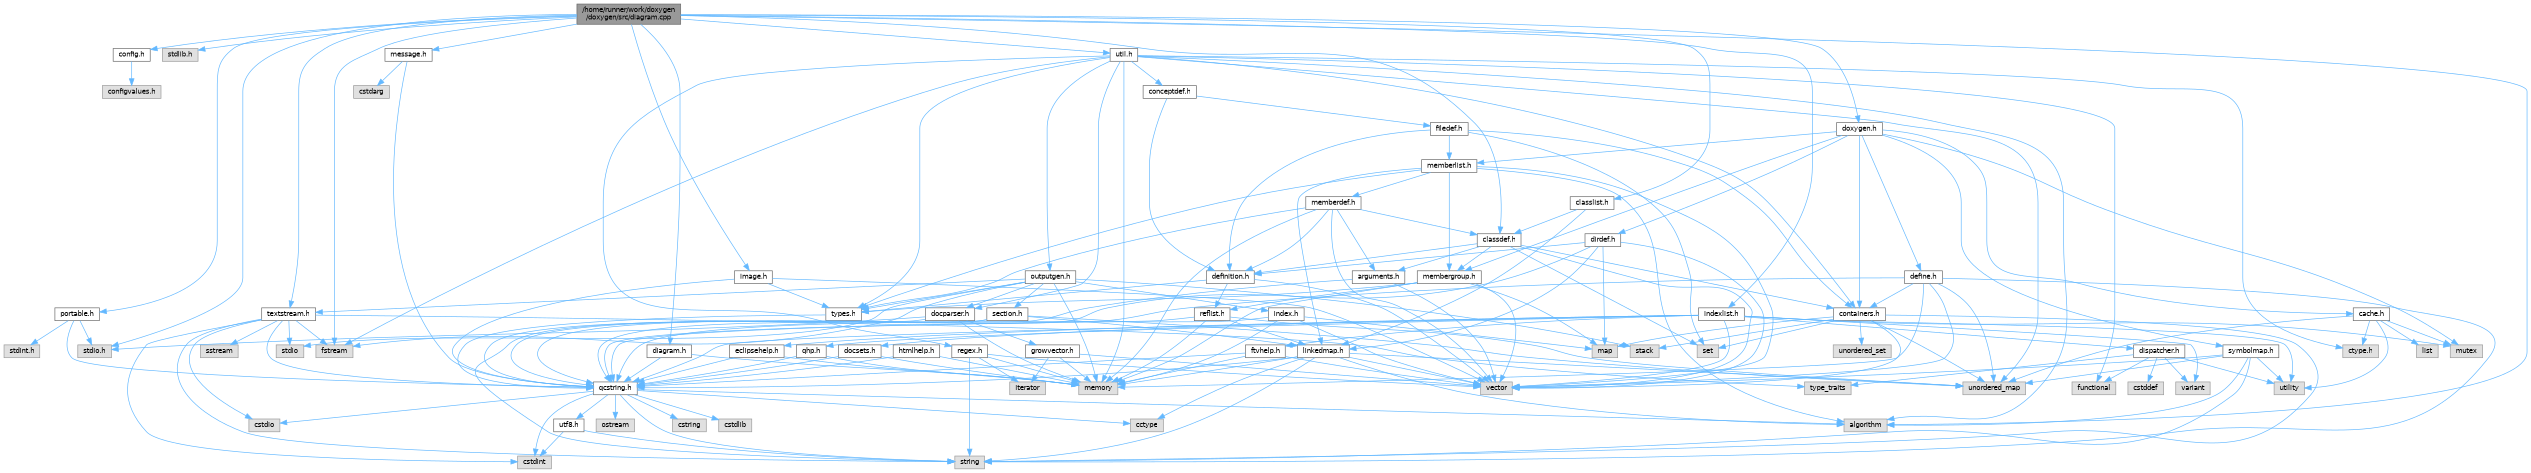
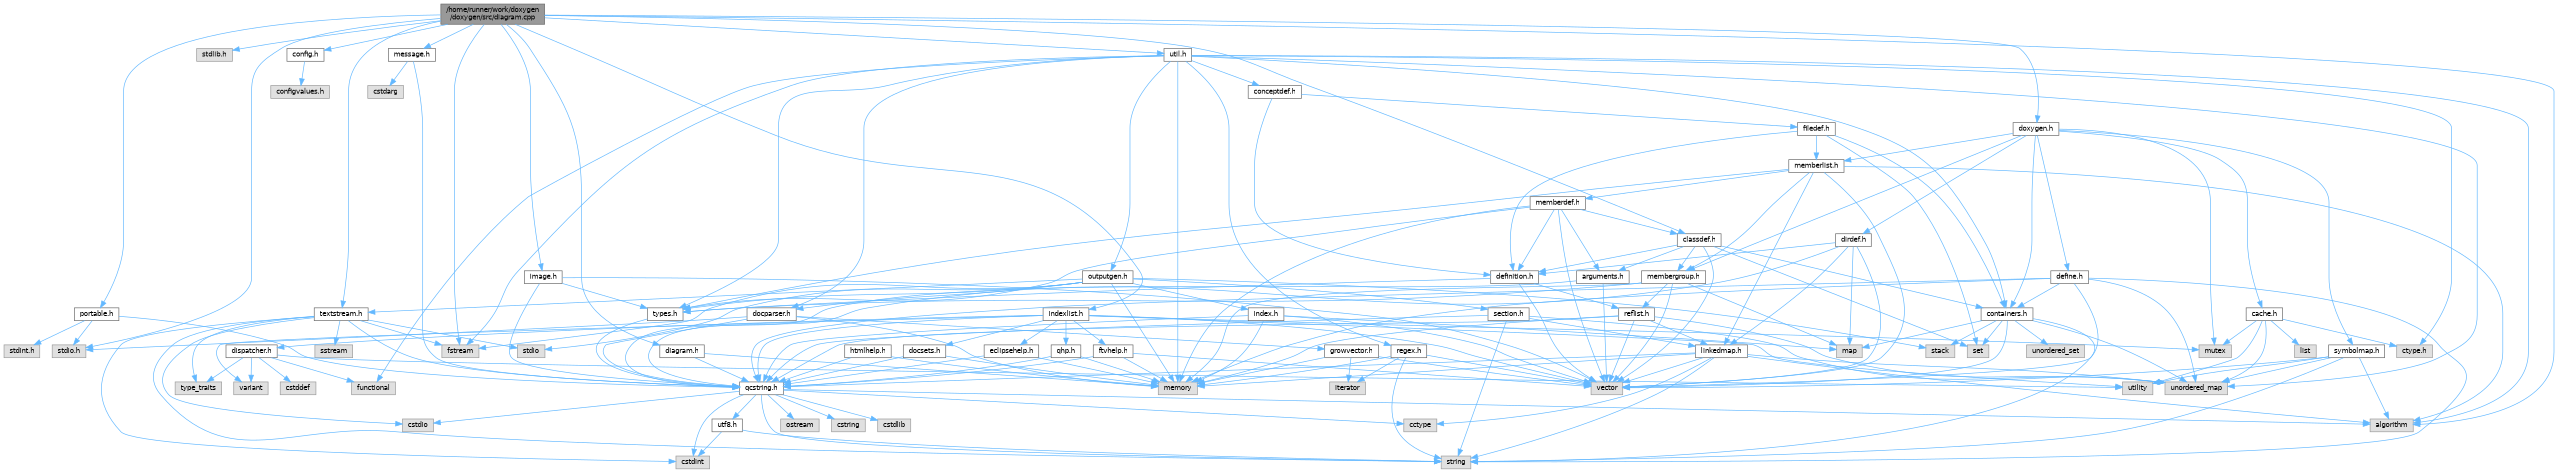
node "classlist.h": removed
edge "reflist.h" -> "vector": added
